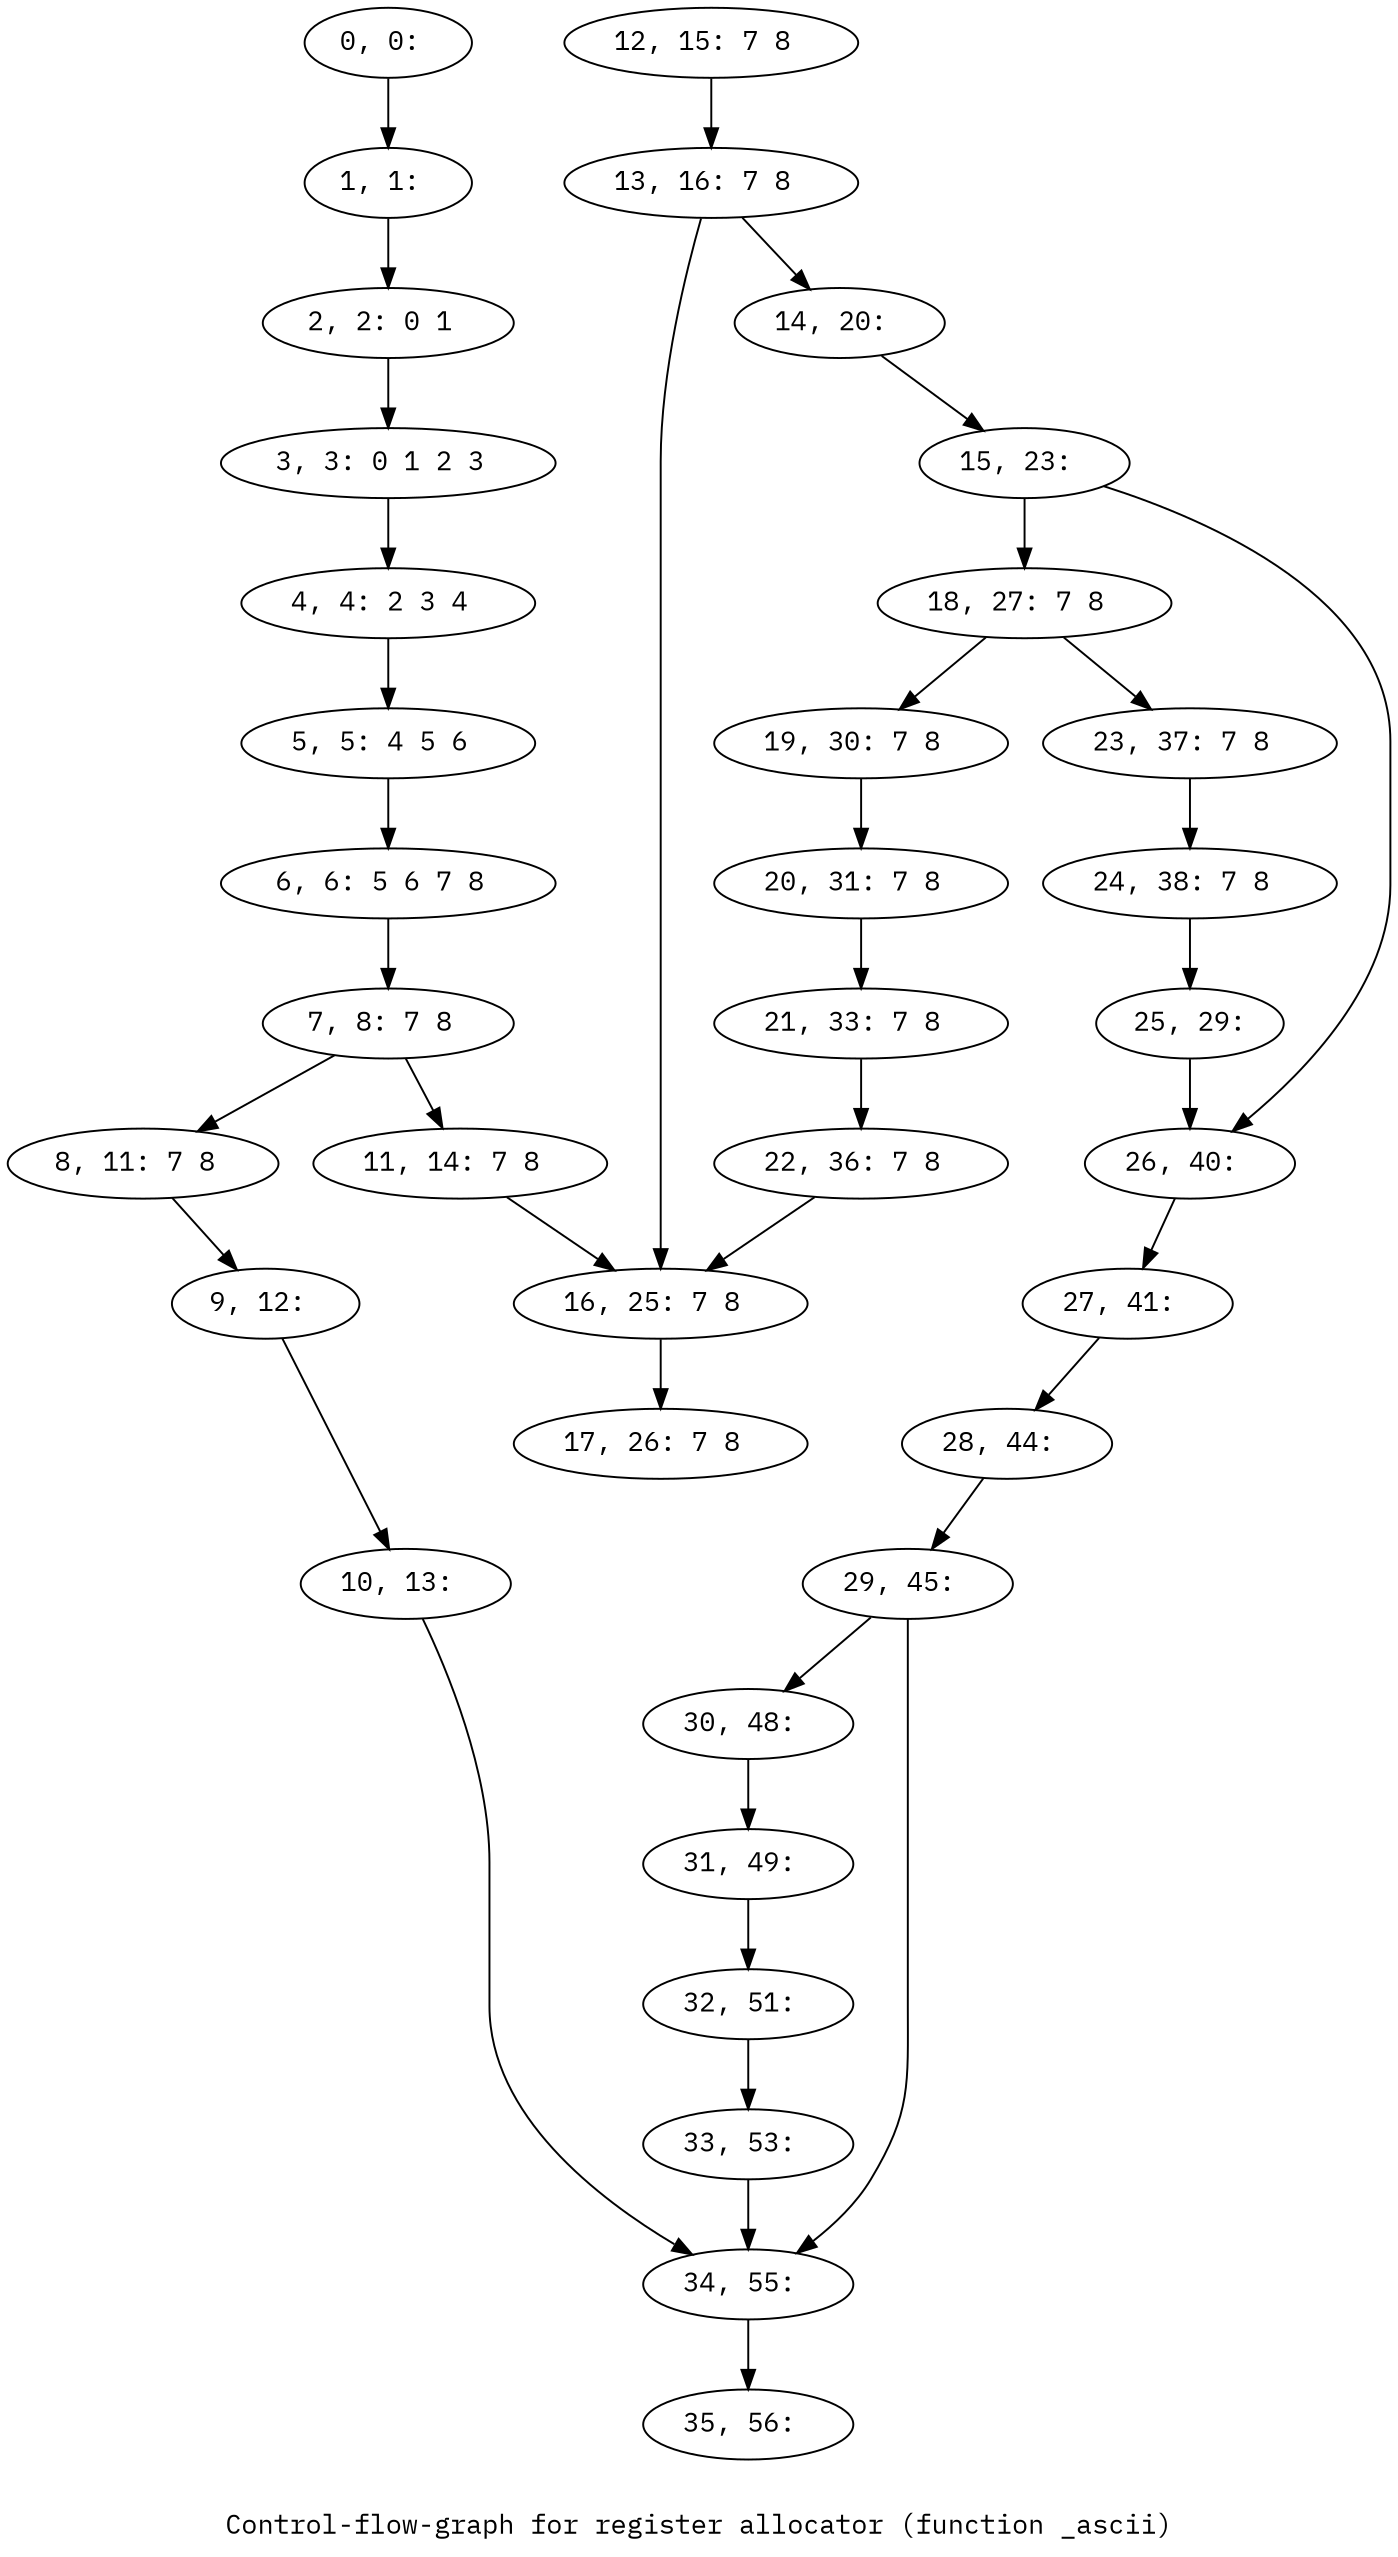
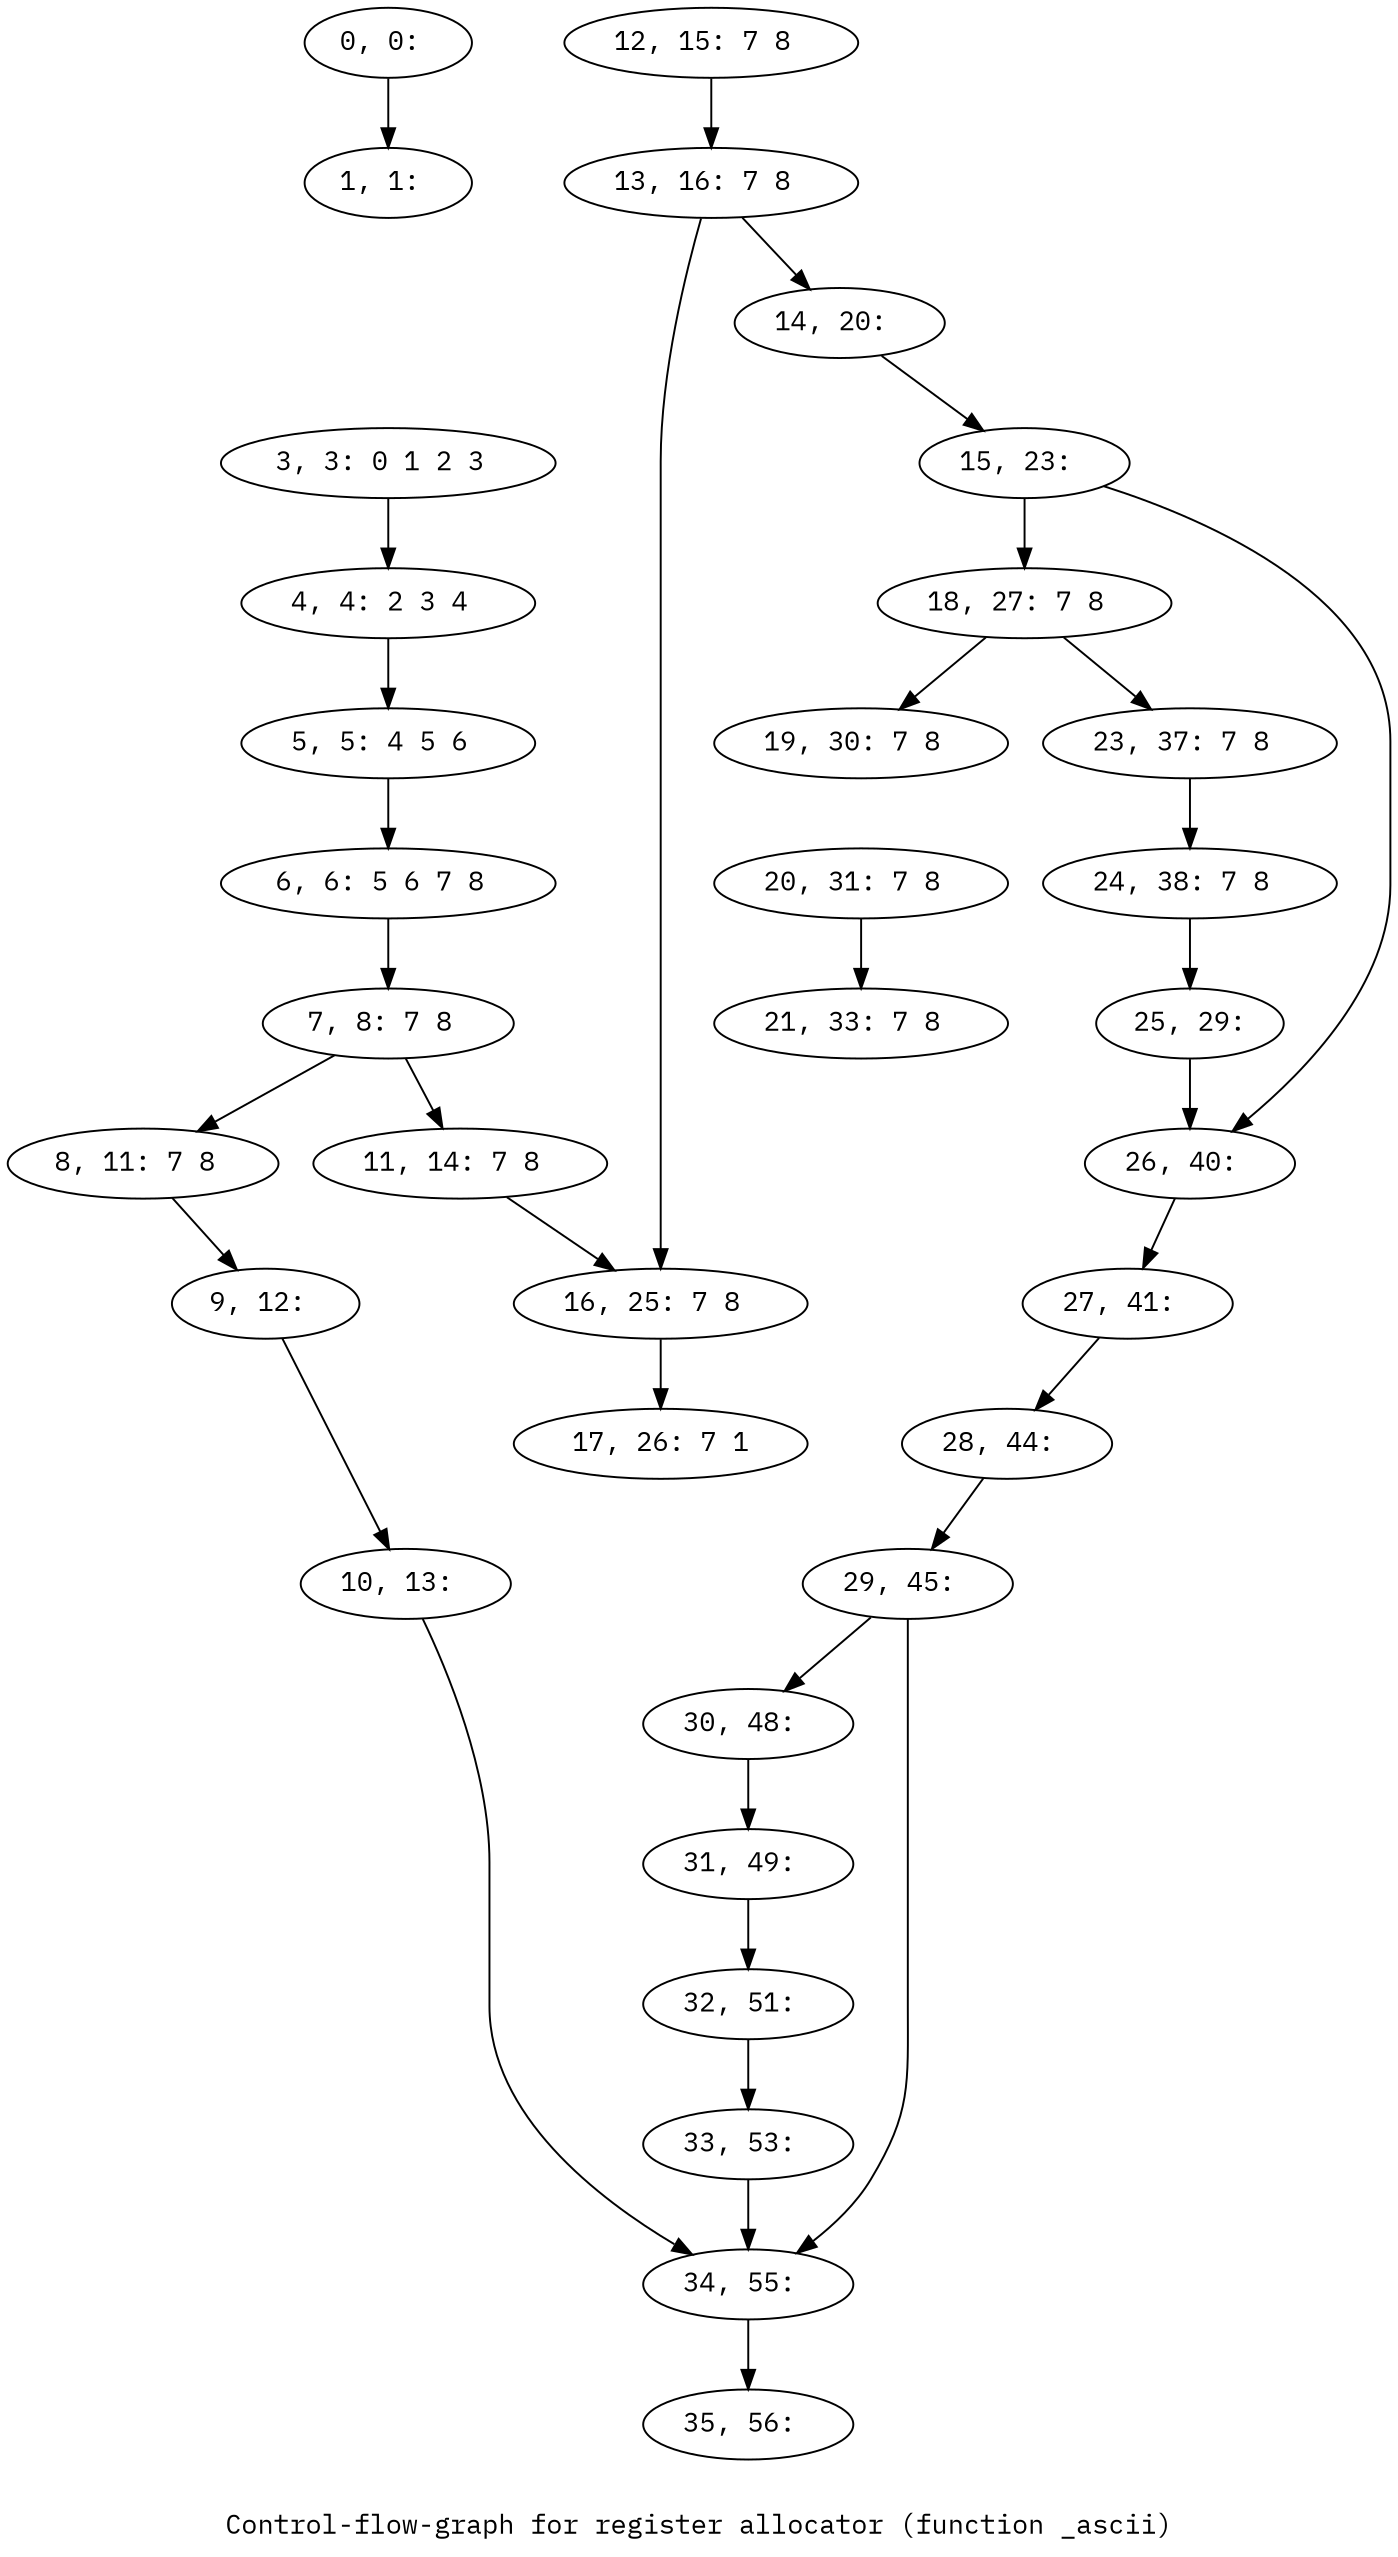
node "2, 2: 0 1": removed
edge "19, 30: 7 8" -> "20, 31: 7 8": removed
node "22, 36: 7 8": removed
node "17, 26: 7 8": label "17, 26: 7 8" -> "17, 26: 7 1"
